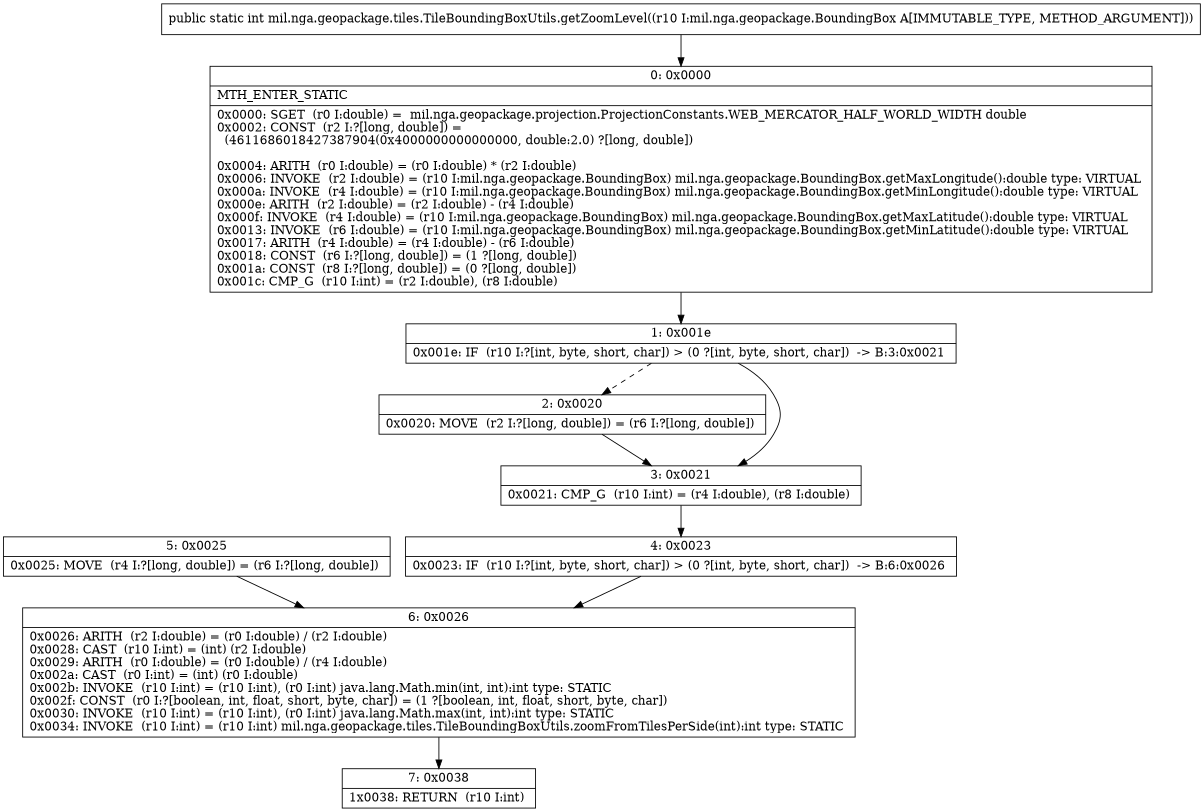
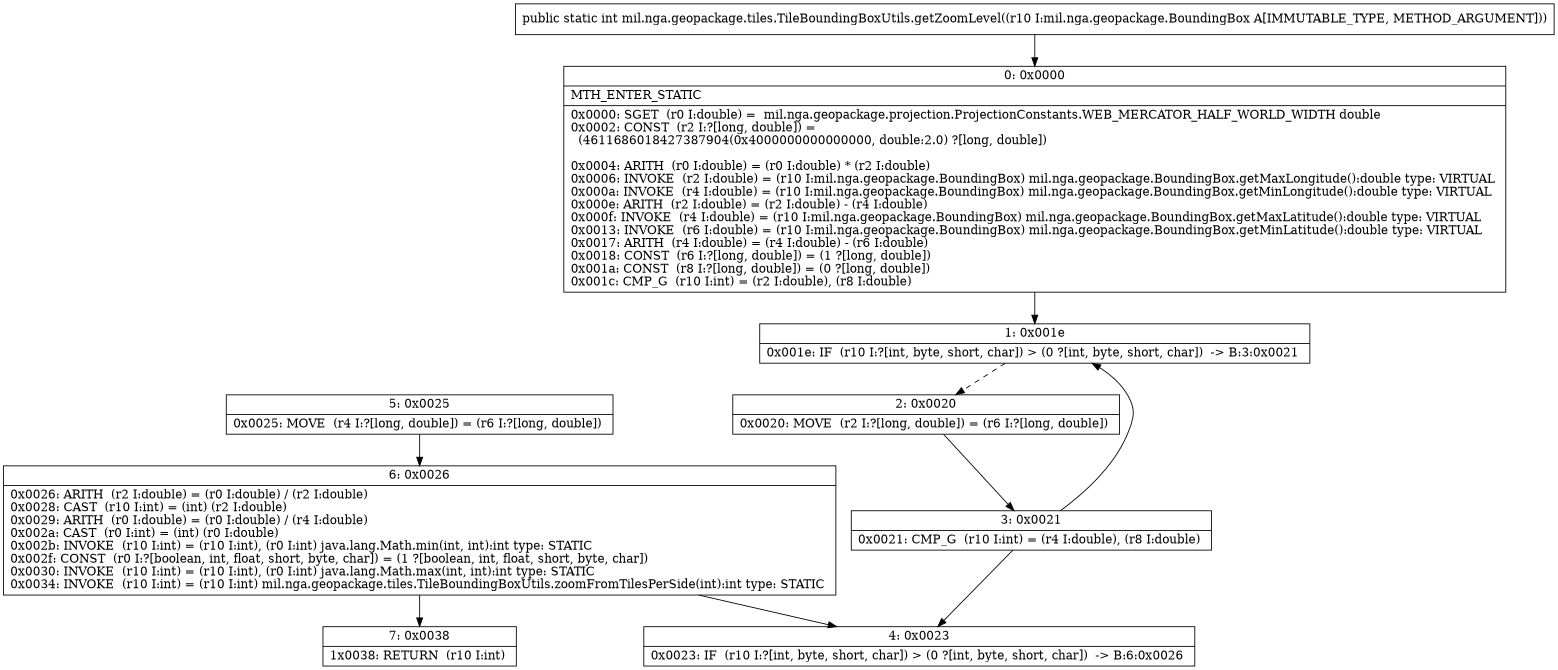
edge "1: 0x001e" -> "3: 0x0021": reversed
edge "4: 0x0023" -> "6: 0x0026": reversed
